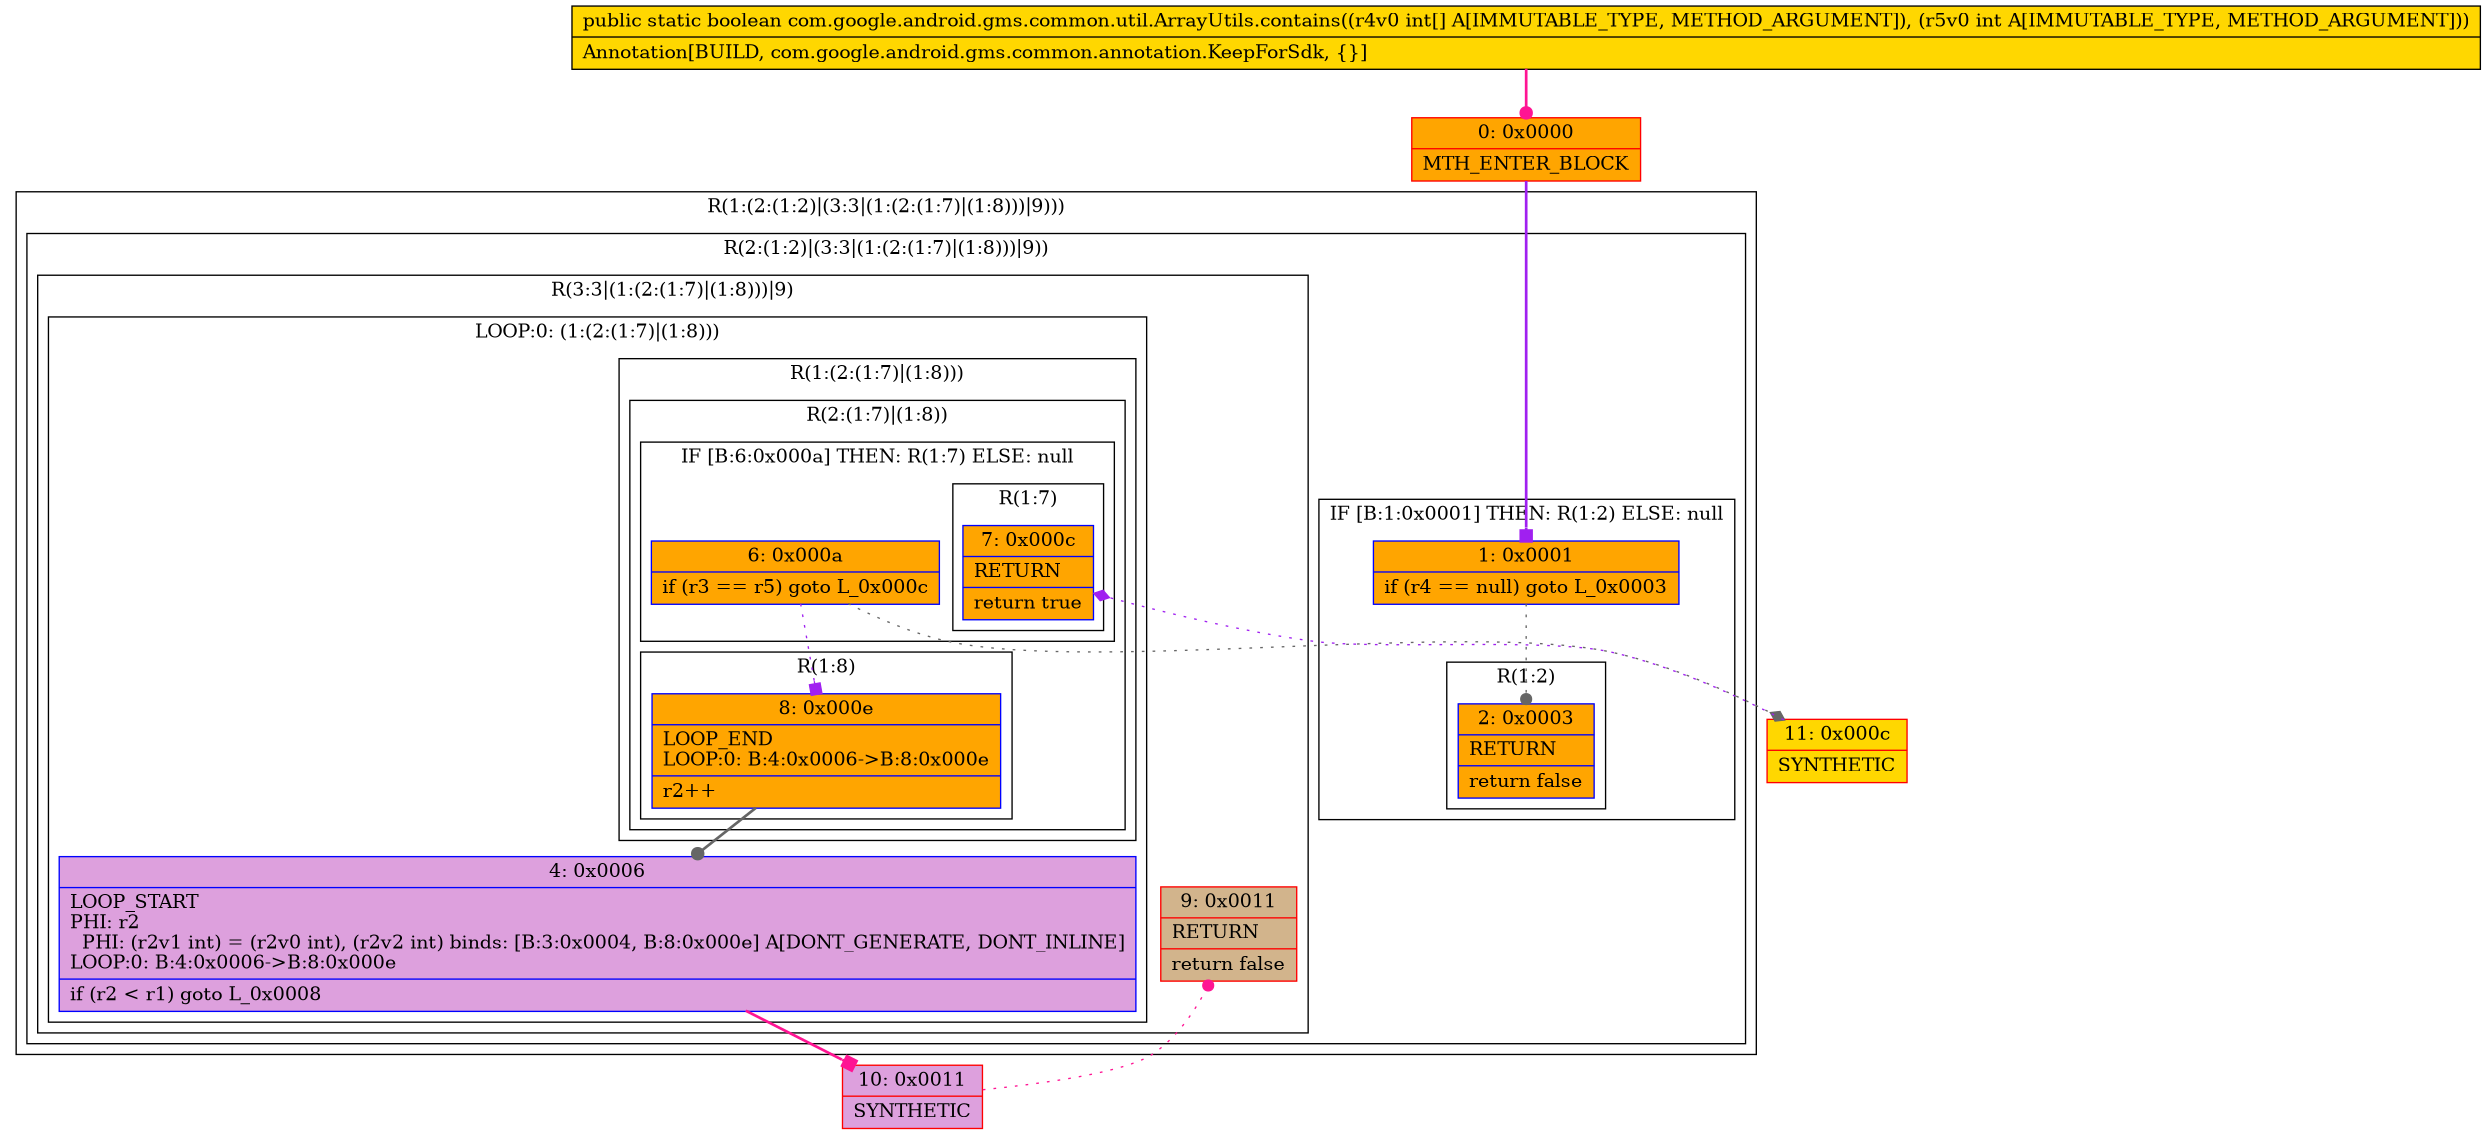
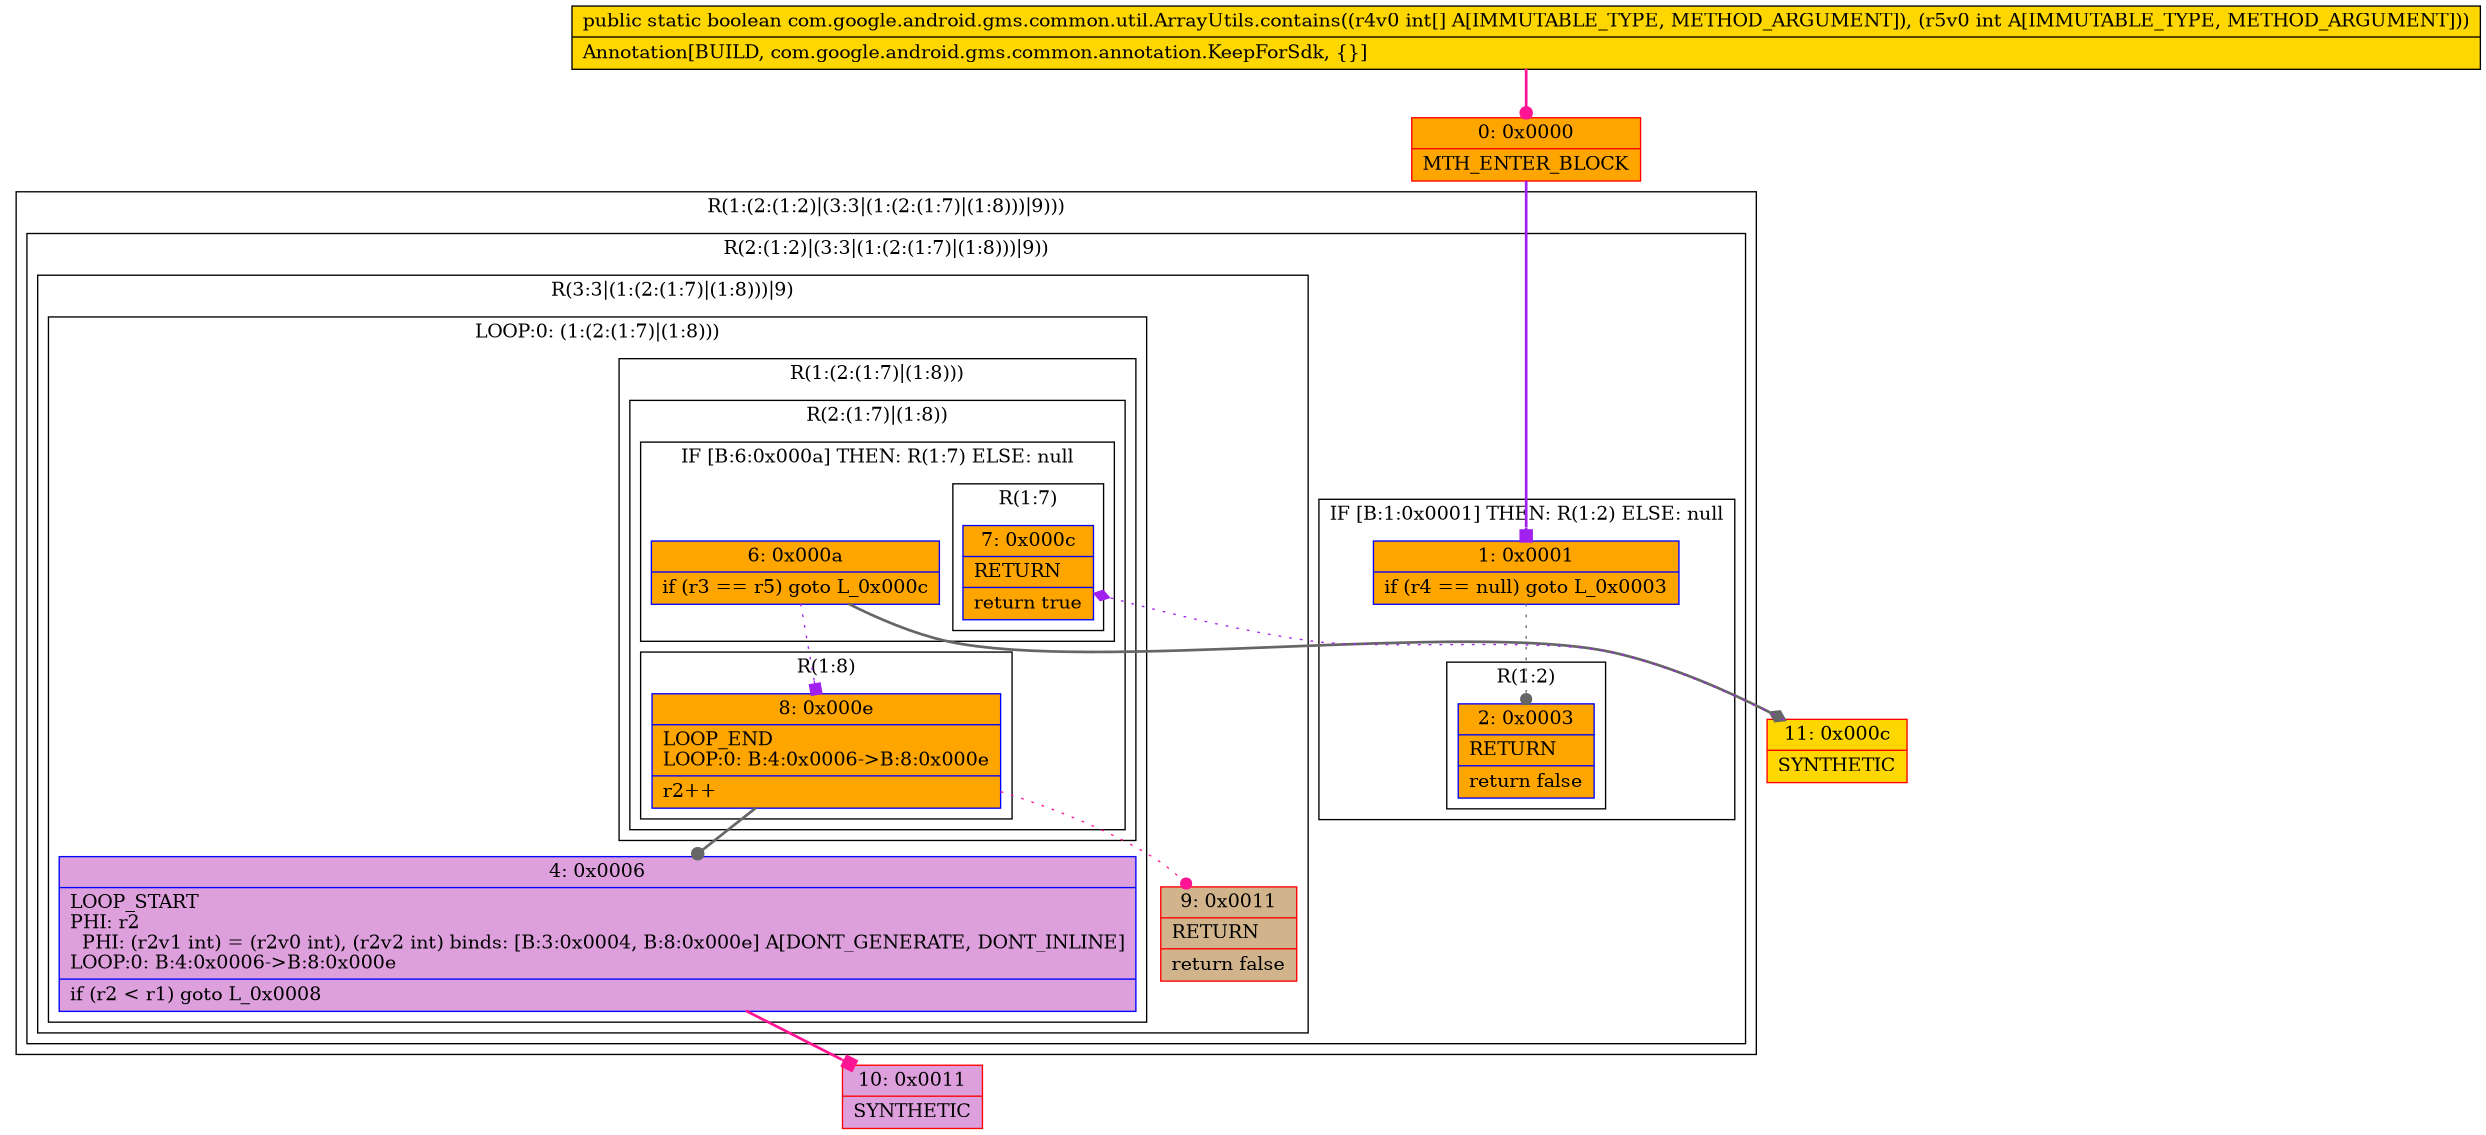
edge "6: 0x000a" -> "11: 0x000c": style dotted -> bold
edge "10: 0x0011" -> "9: 0x0011": now "8: 0x000e" -> "9: 0x0011"
